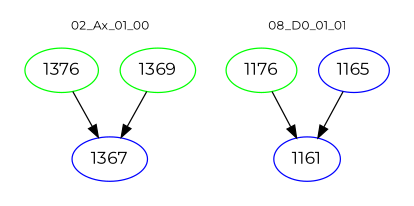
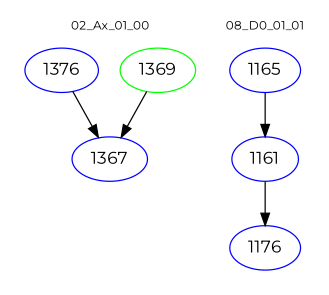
node "1376": color green -> blue
node "1176": color green -> blue
edge "1176" -> "1161": reversed
